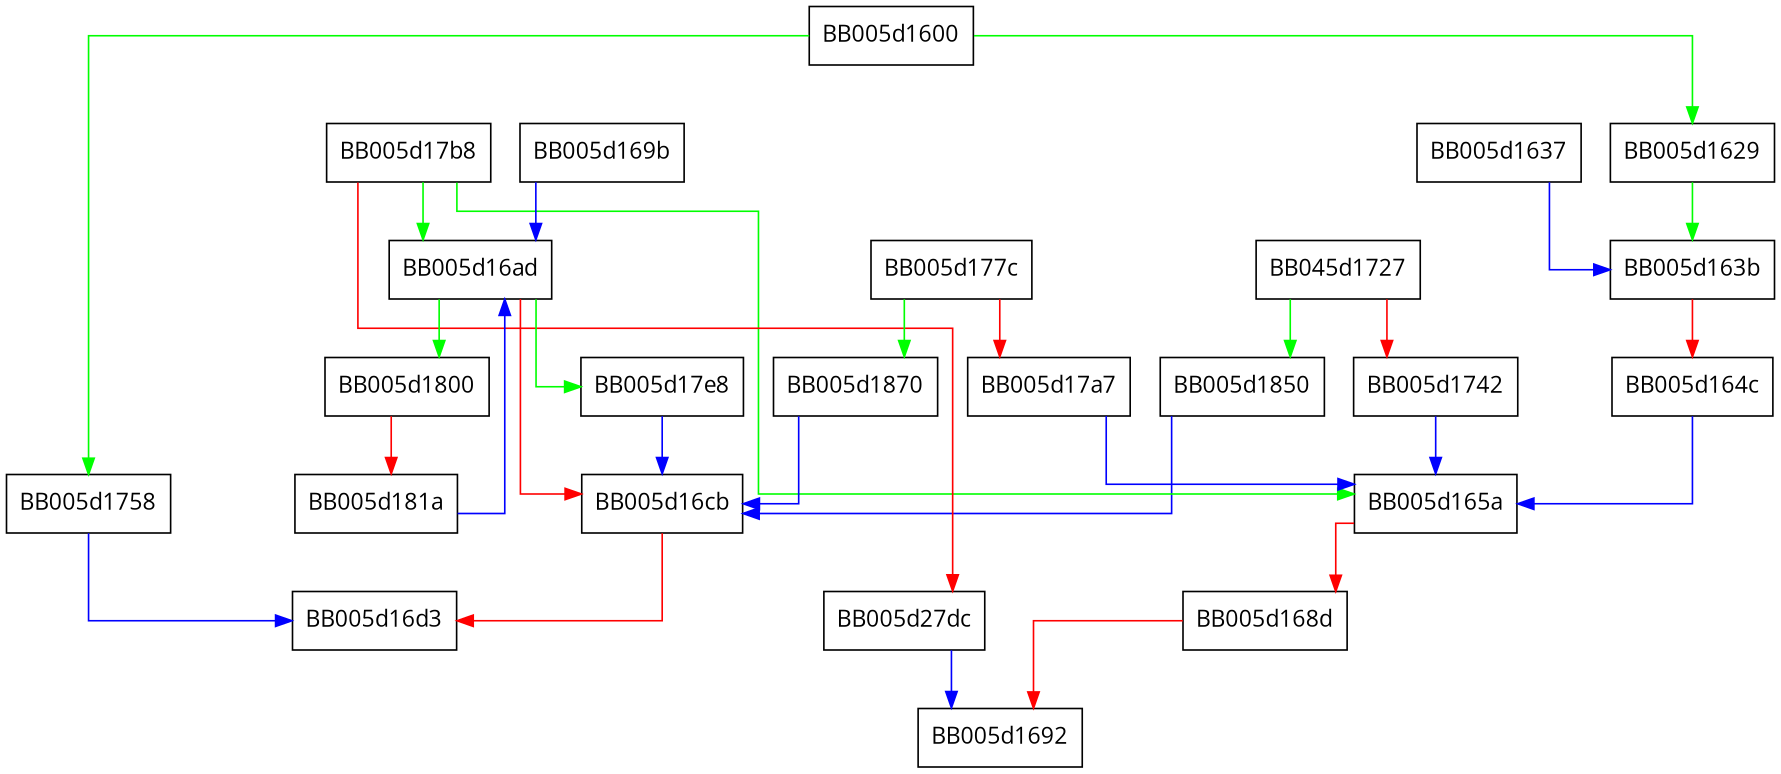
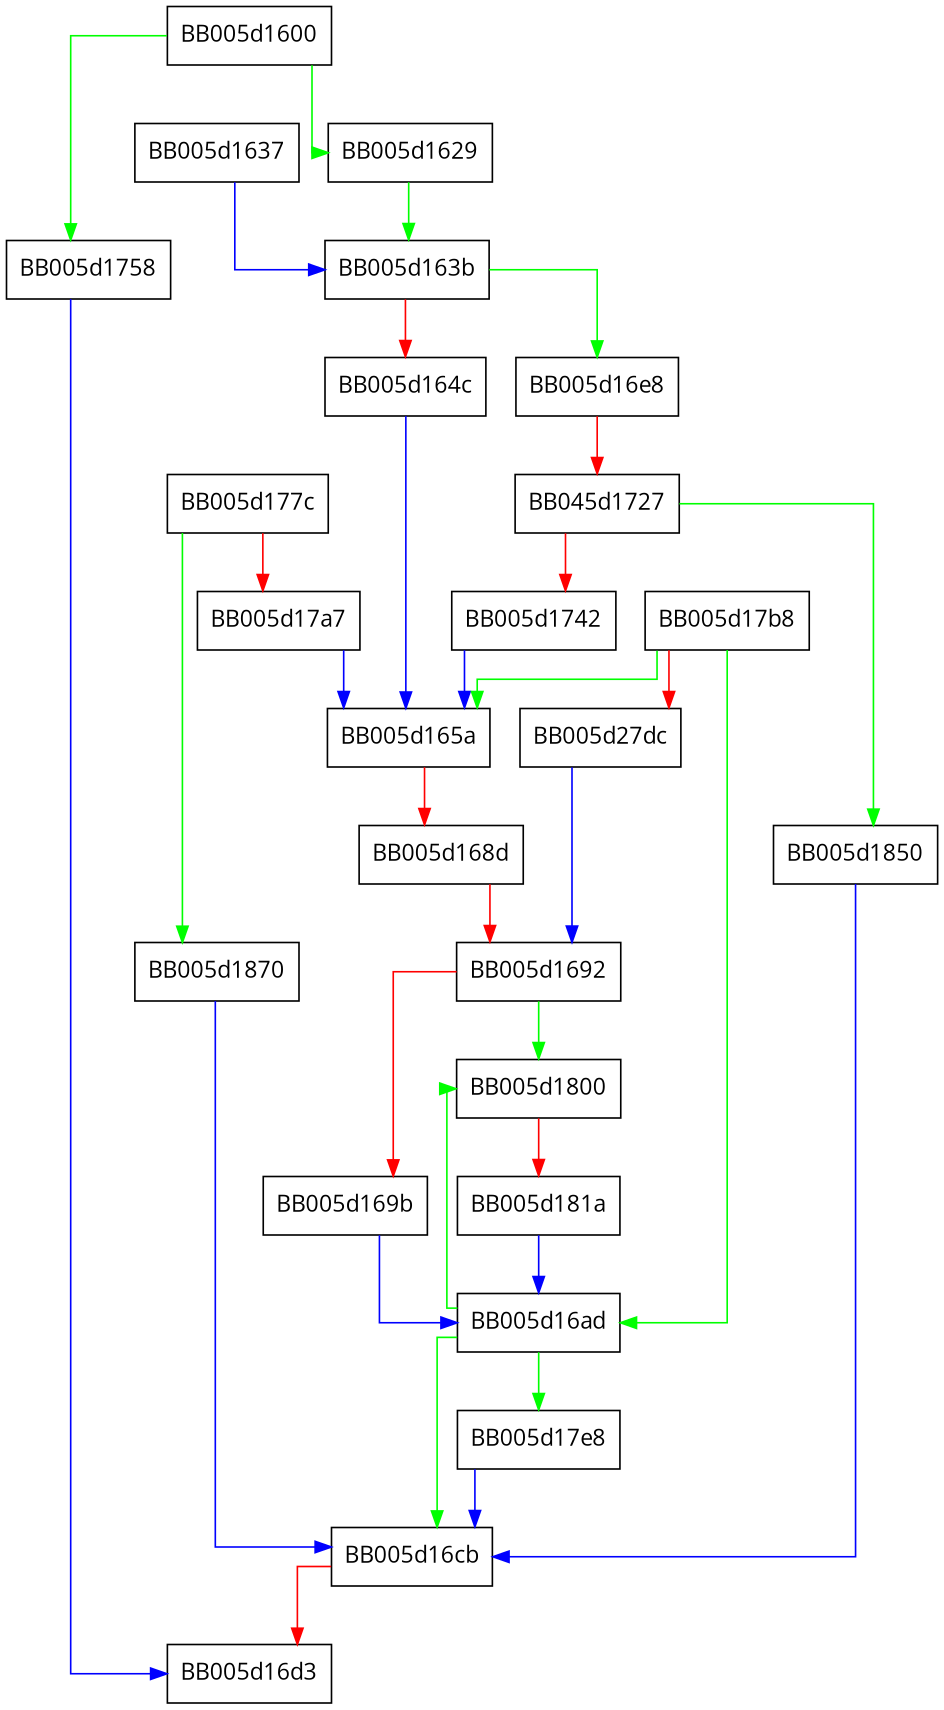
node "BB005d16e8": added
edge "BB005d16ad" -> "BB005d16cb": color red -> green
edge "BB005d1692" -> "BB005d1800": added
edge "BB005d1692" -> "BB005d169b": added
